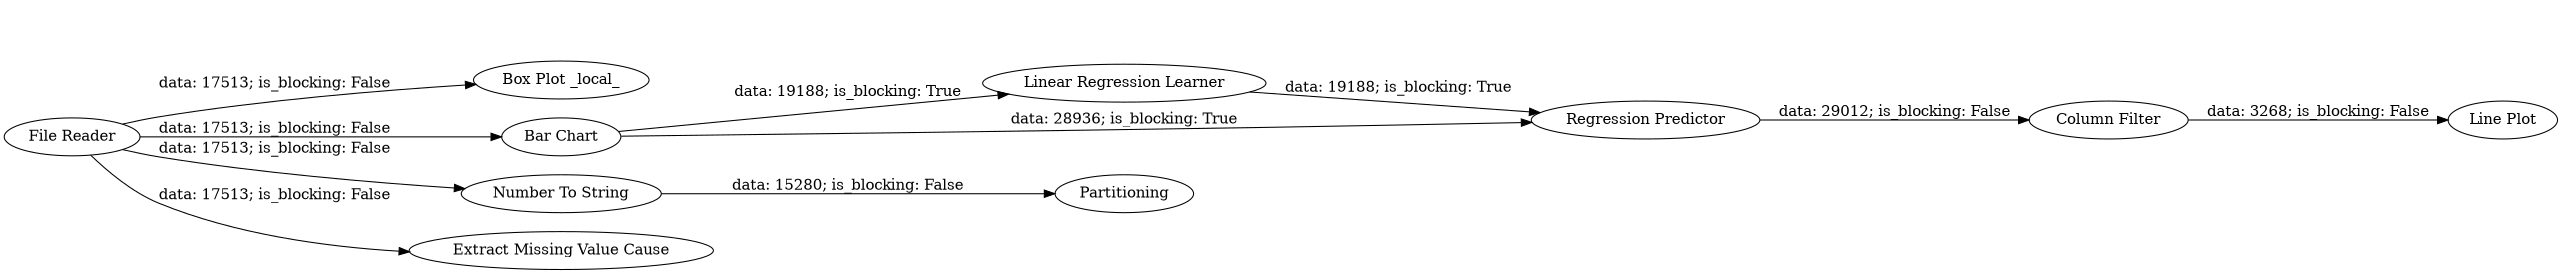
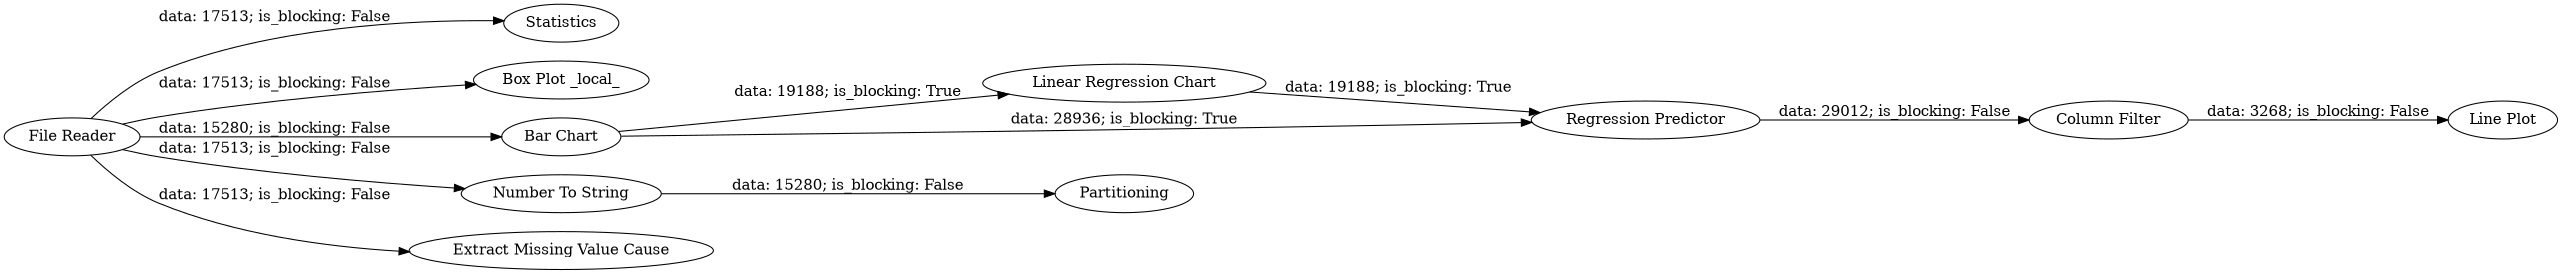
node "Statistics": added
node "Linear Regression Learner": label "Linear Regression Learner" -> "Linear Regression Chart"
edge "File Reader" -> "Bar Chart": label "data: 17513; is_blocking: False" -> "data: 15280; is_blocking: False"
